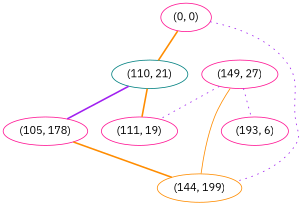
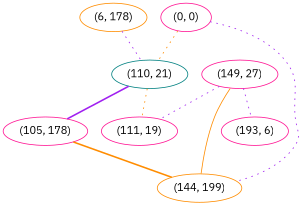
node "(6, 178)": added
edge "(0, 0)" -- "(110, 21)": style bold -> dotted
edge "(110, 21)" -- "(111, 19)": style bold -> dotted
